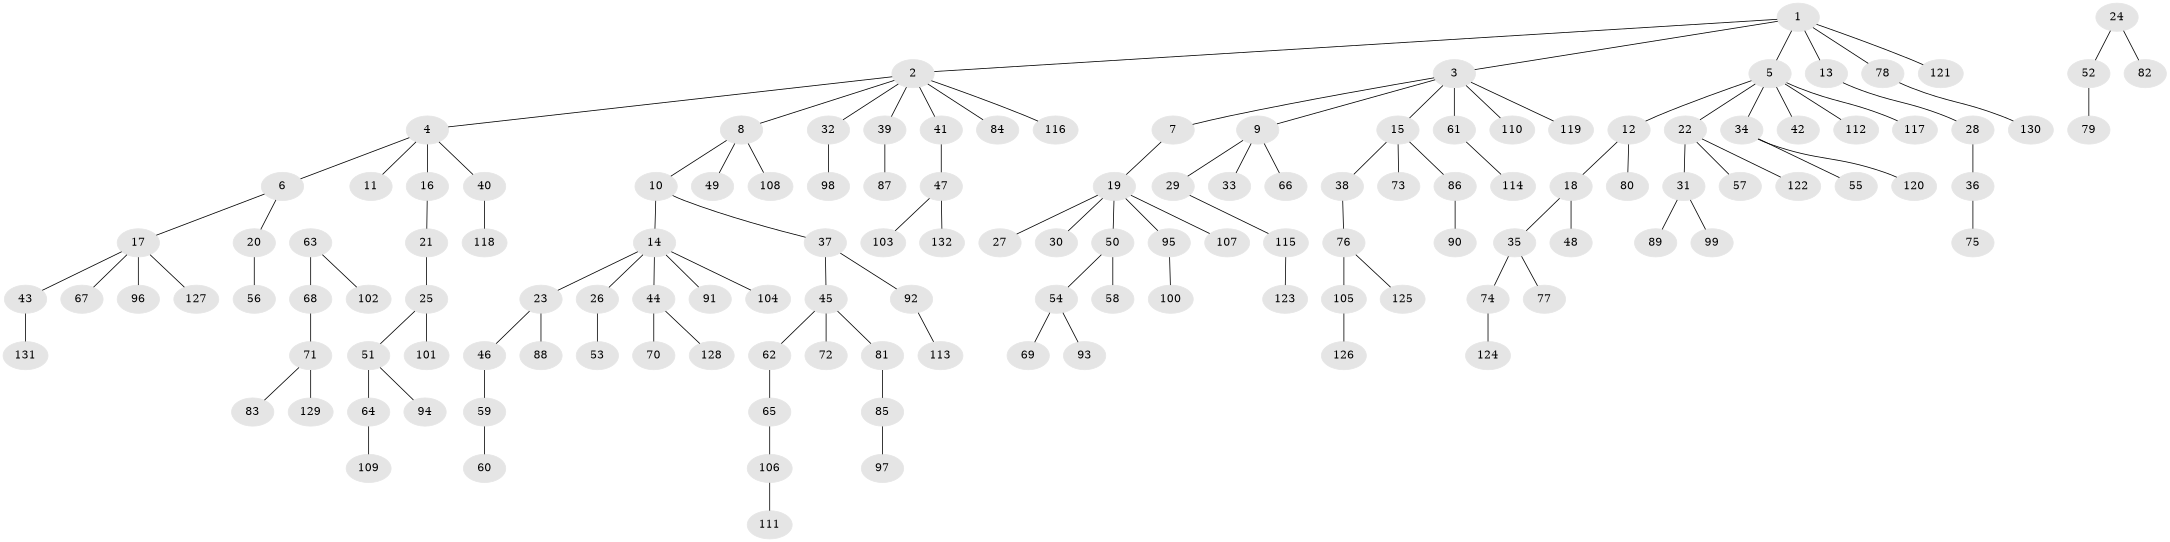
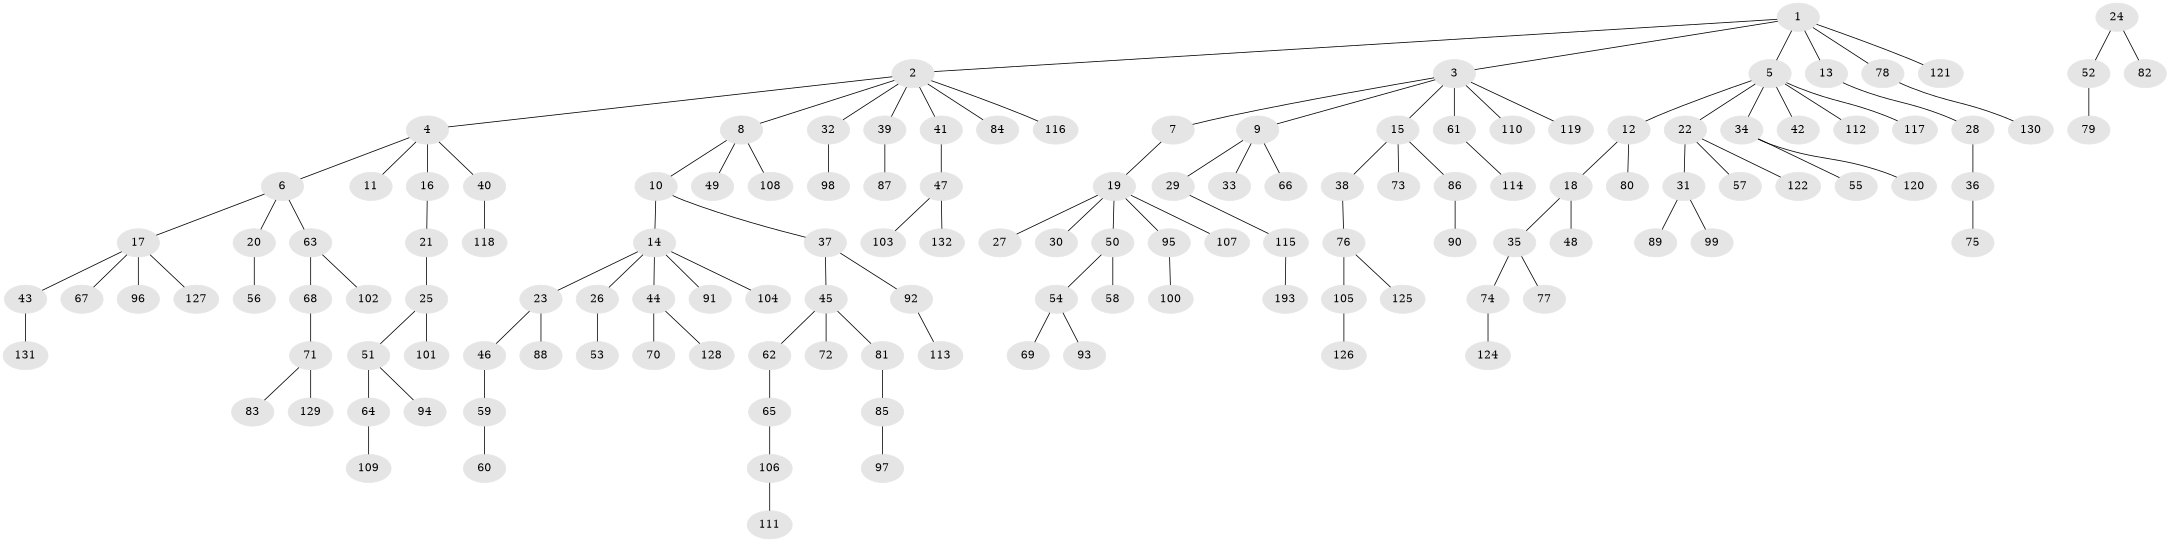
edge "6" -- "63": added
node "123": label "123" -> "193"
